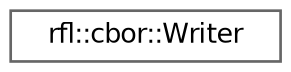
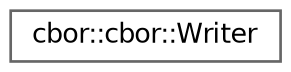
node "rfl::cbor::Writer": label "rfl::cbor::Writer" -> "cbor::cbor::Writer"
